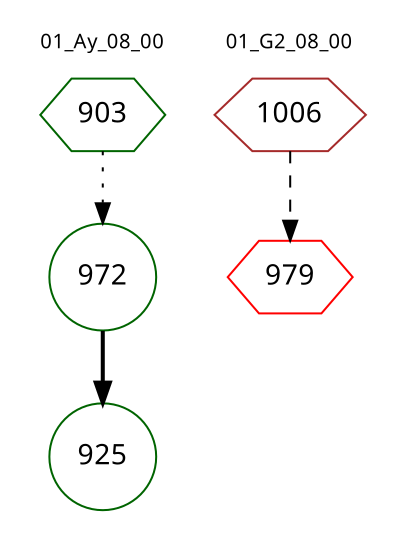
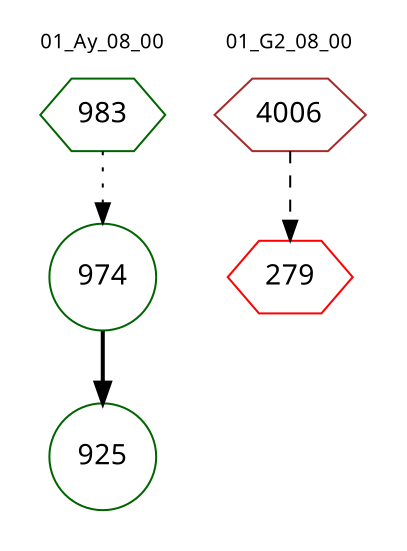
node "903": label "903" -> "983"
node "1006": label "1006" -> "4006"
node "972": label "972" -> "974"
node "979": label "979" -> "279"
